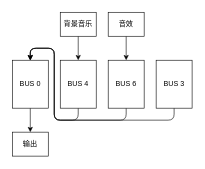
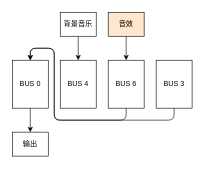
node "音效": fillcolor #ffffff -> #ffe6cc
edge "BUS 4" -> "BUS 0": removed
